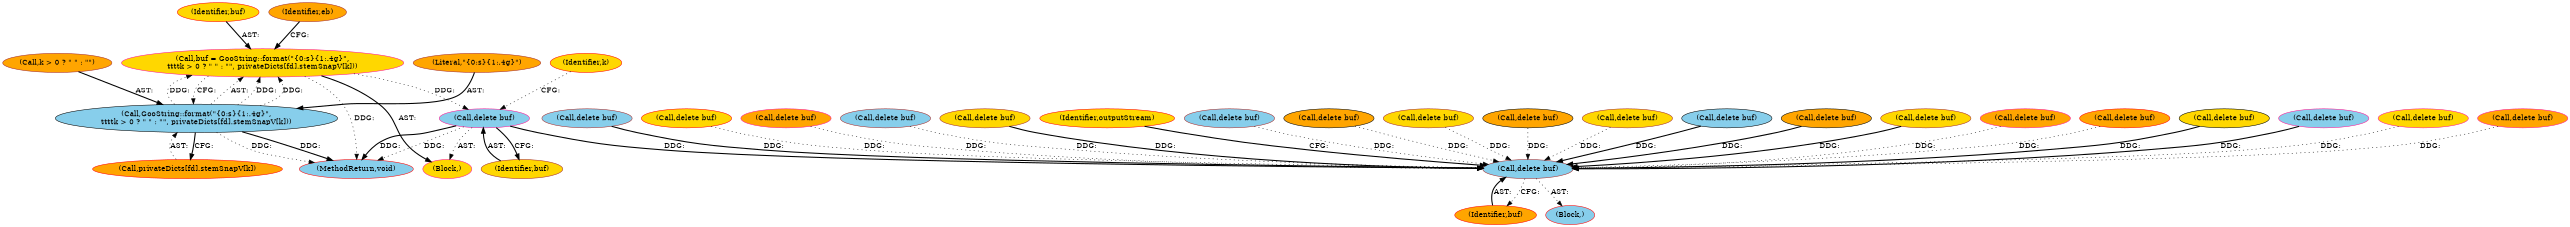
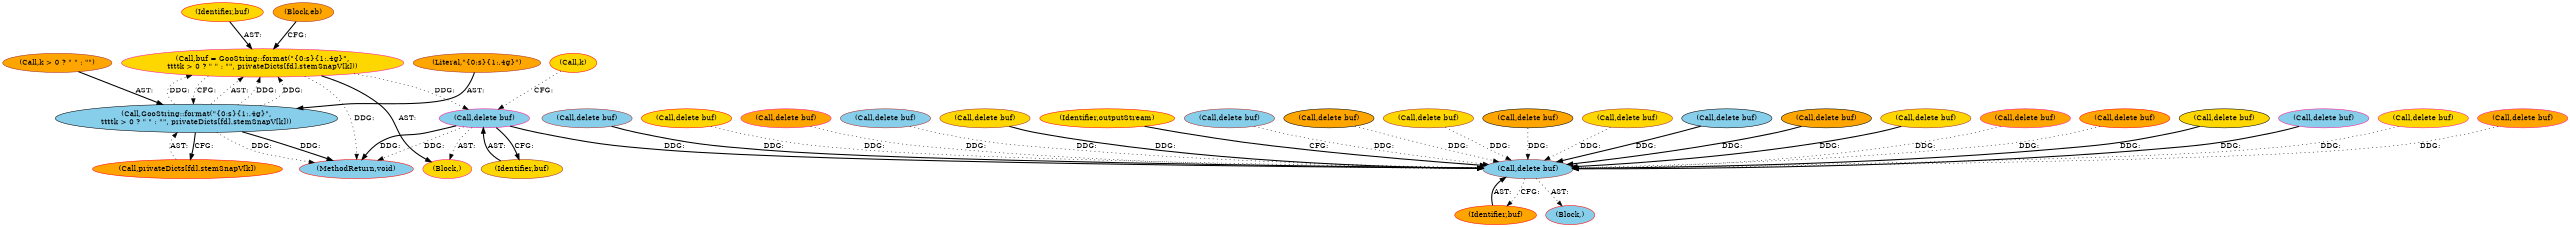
node "(Identifier,eb)": label "(Identifier,eb)" -> "(Block,eb)"
node "(Identifier,k)": label "(Identifier,k)" -> "(Call,k)"
